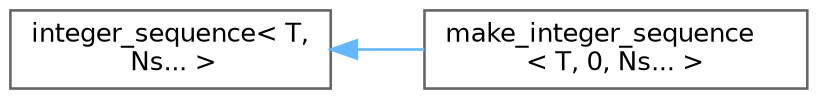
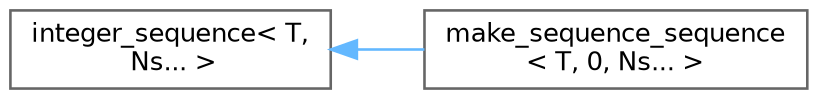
node "make_integer_sequence < T, 0, Ns... >": label "make_integer_sequence < T, 0, Ns... >" -> "make_sequence_sequence < T, 0, Ns... >"
